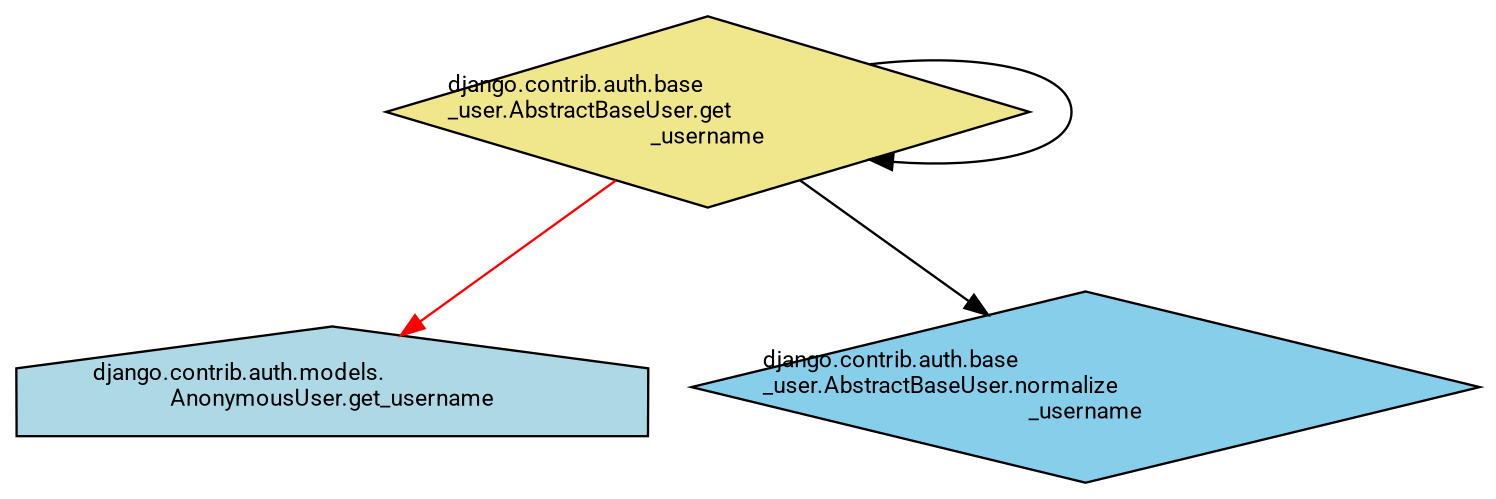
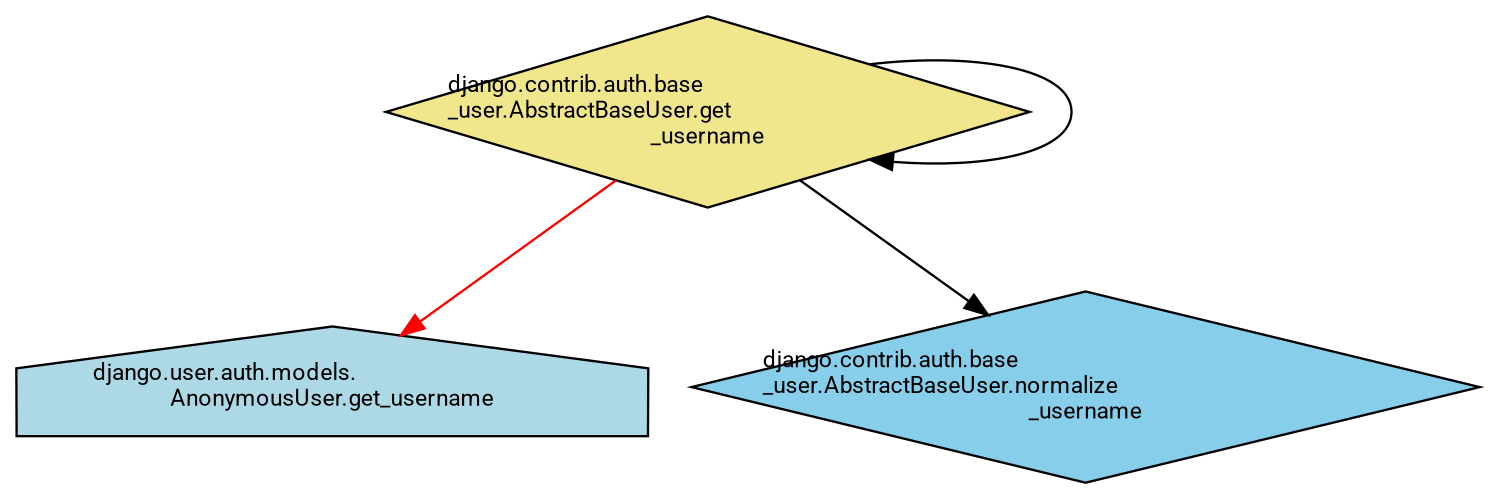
node "django.contrib.auth.models. AnonymousUser.get_username": label "django.contrib.auth.models. AnonymousUser.get_username" -> "django.user.auth.models. AnonymousUser.get_username"
